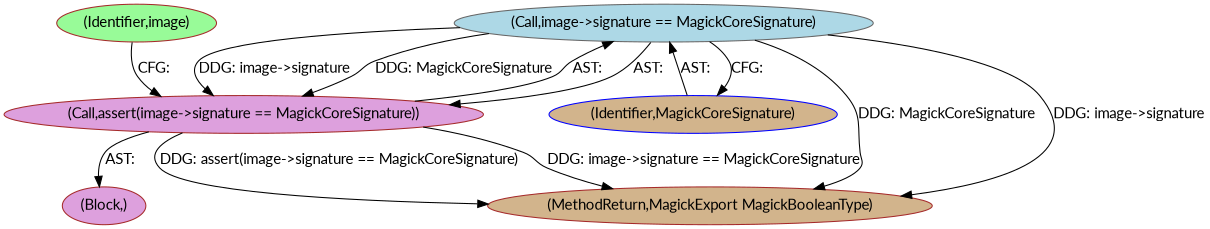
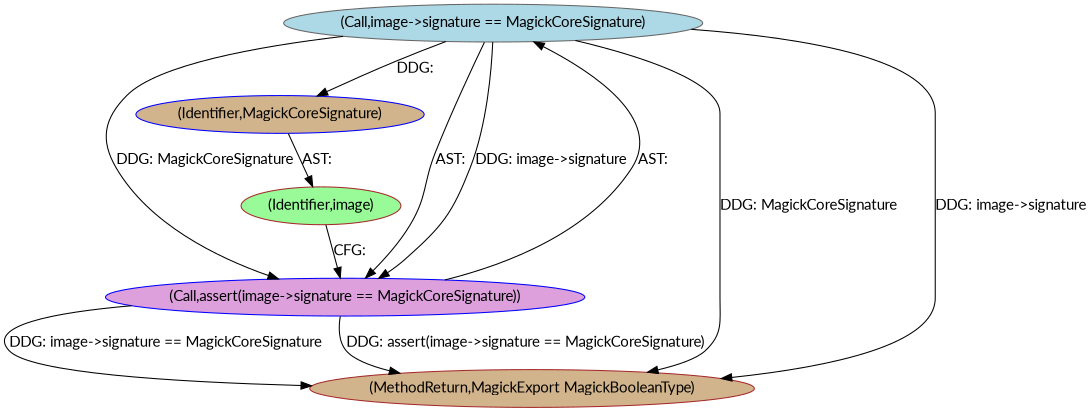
edge "(Call,image->signature == MagickCoreSignature)" -> "(Identifier,MagickCoreSignature)": label "CFG: " -> "DDG: "
edge "(Identifier,MagickCoreSignature)" -> "(Call,image->signature == MagickCoreSignature)": now "(Identifier,MagickCoreSignature)" -> "(Identifier,image)"
node "(Call,assert(image->signature == MagickCoreSignature))": color brown -> blue
node "(Block,)": removed
